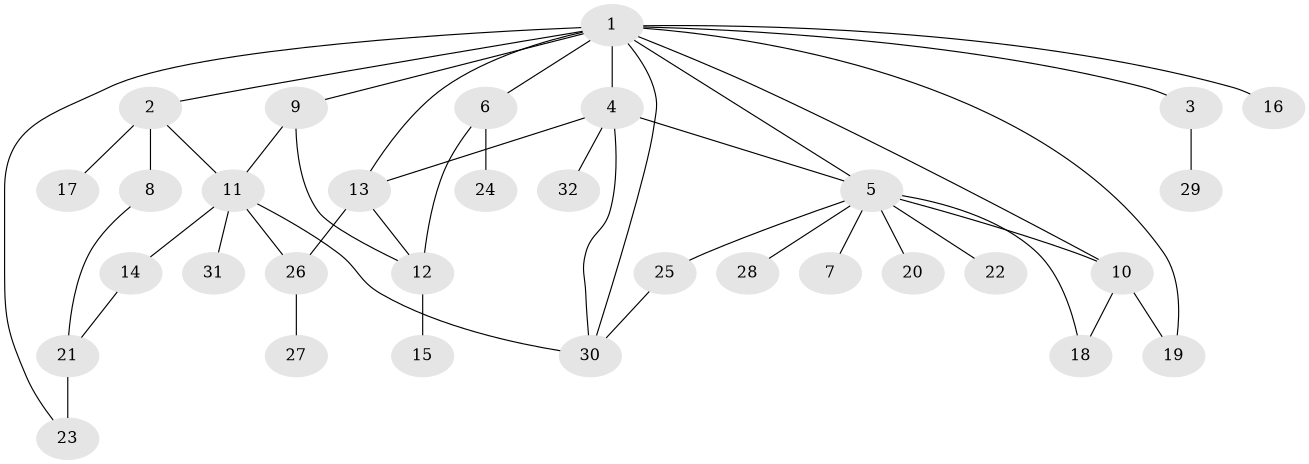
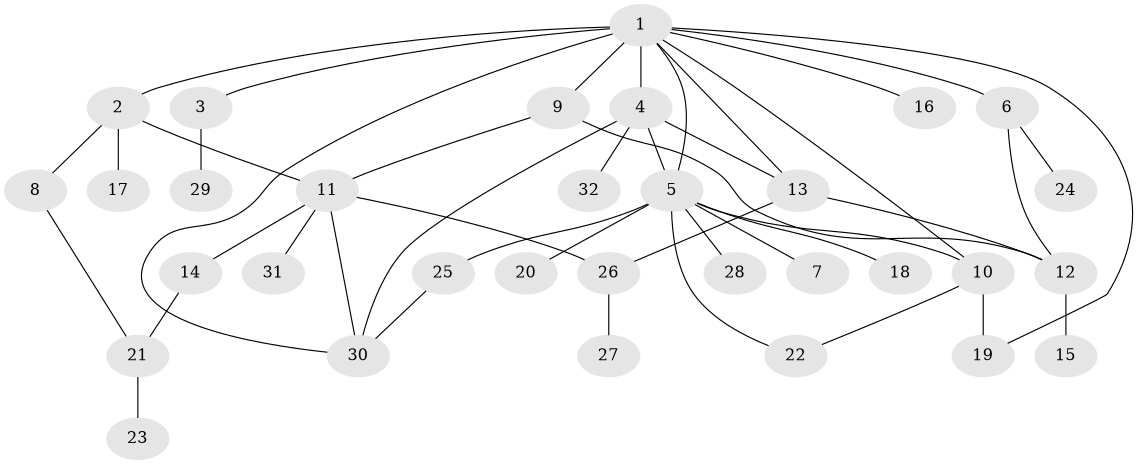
edge "1" -- "23": removed
edge "10" -- "18": now "10" -- "22"
